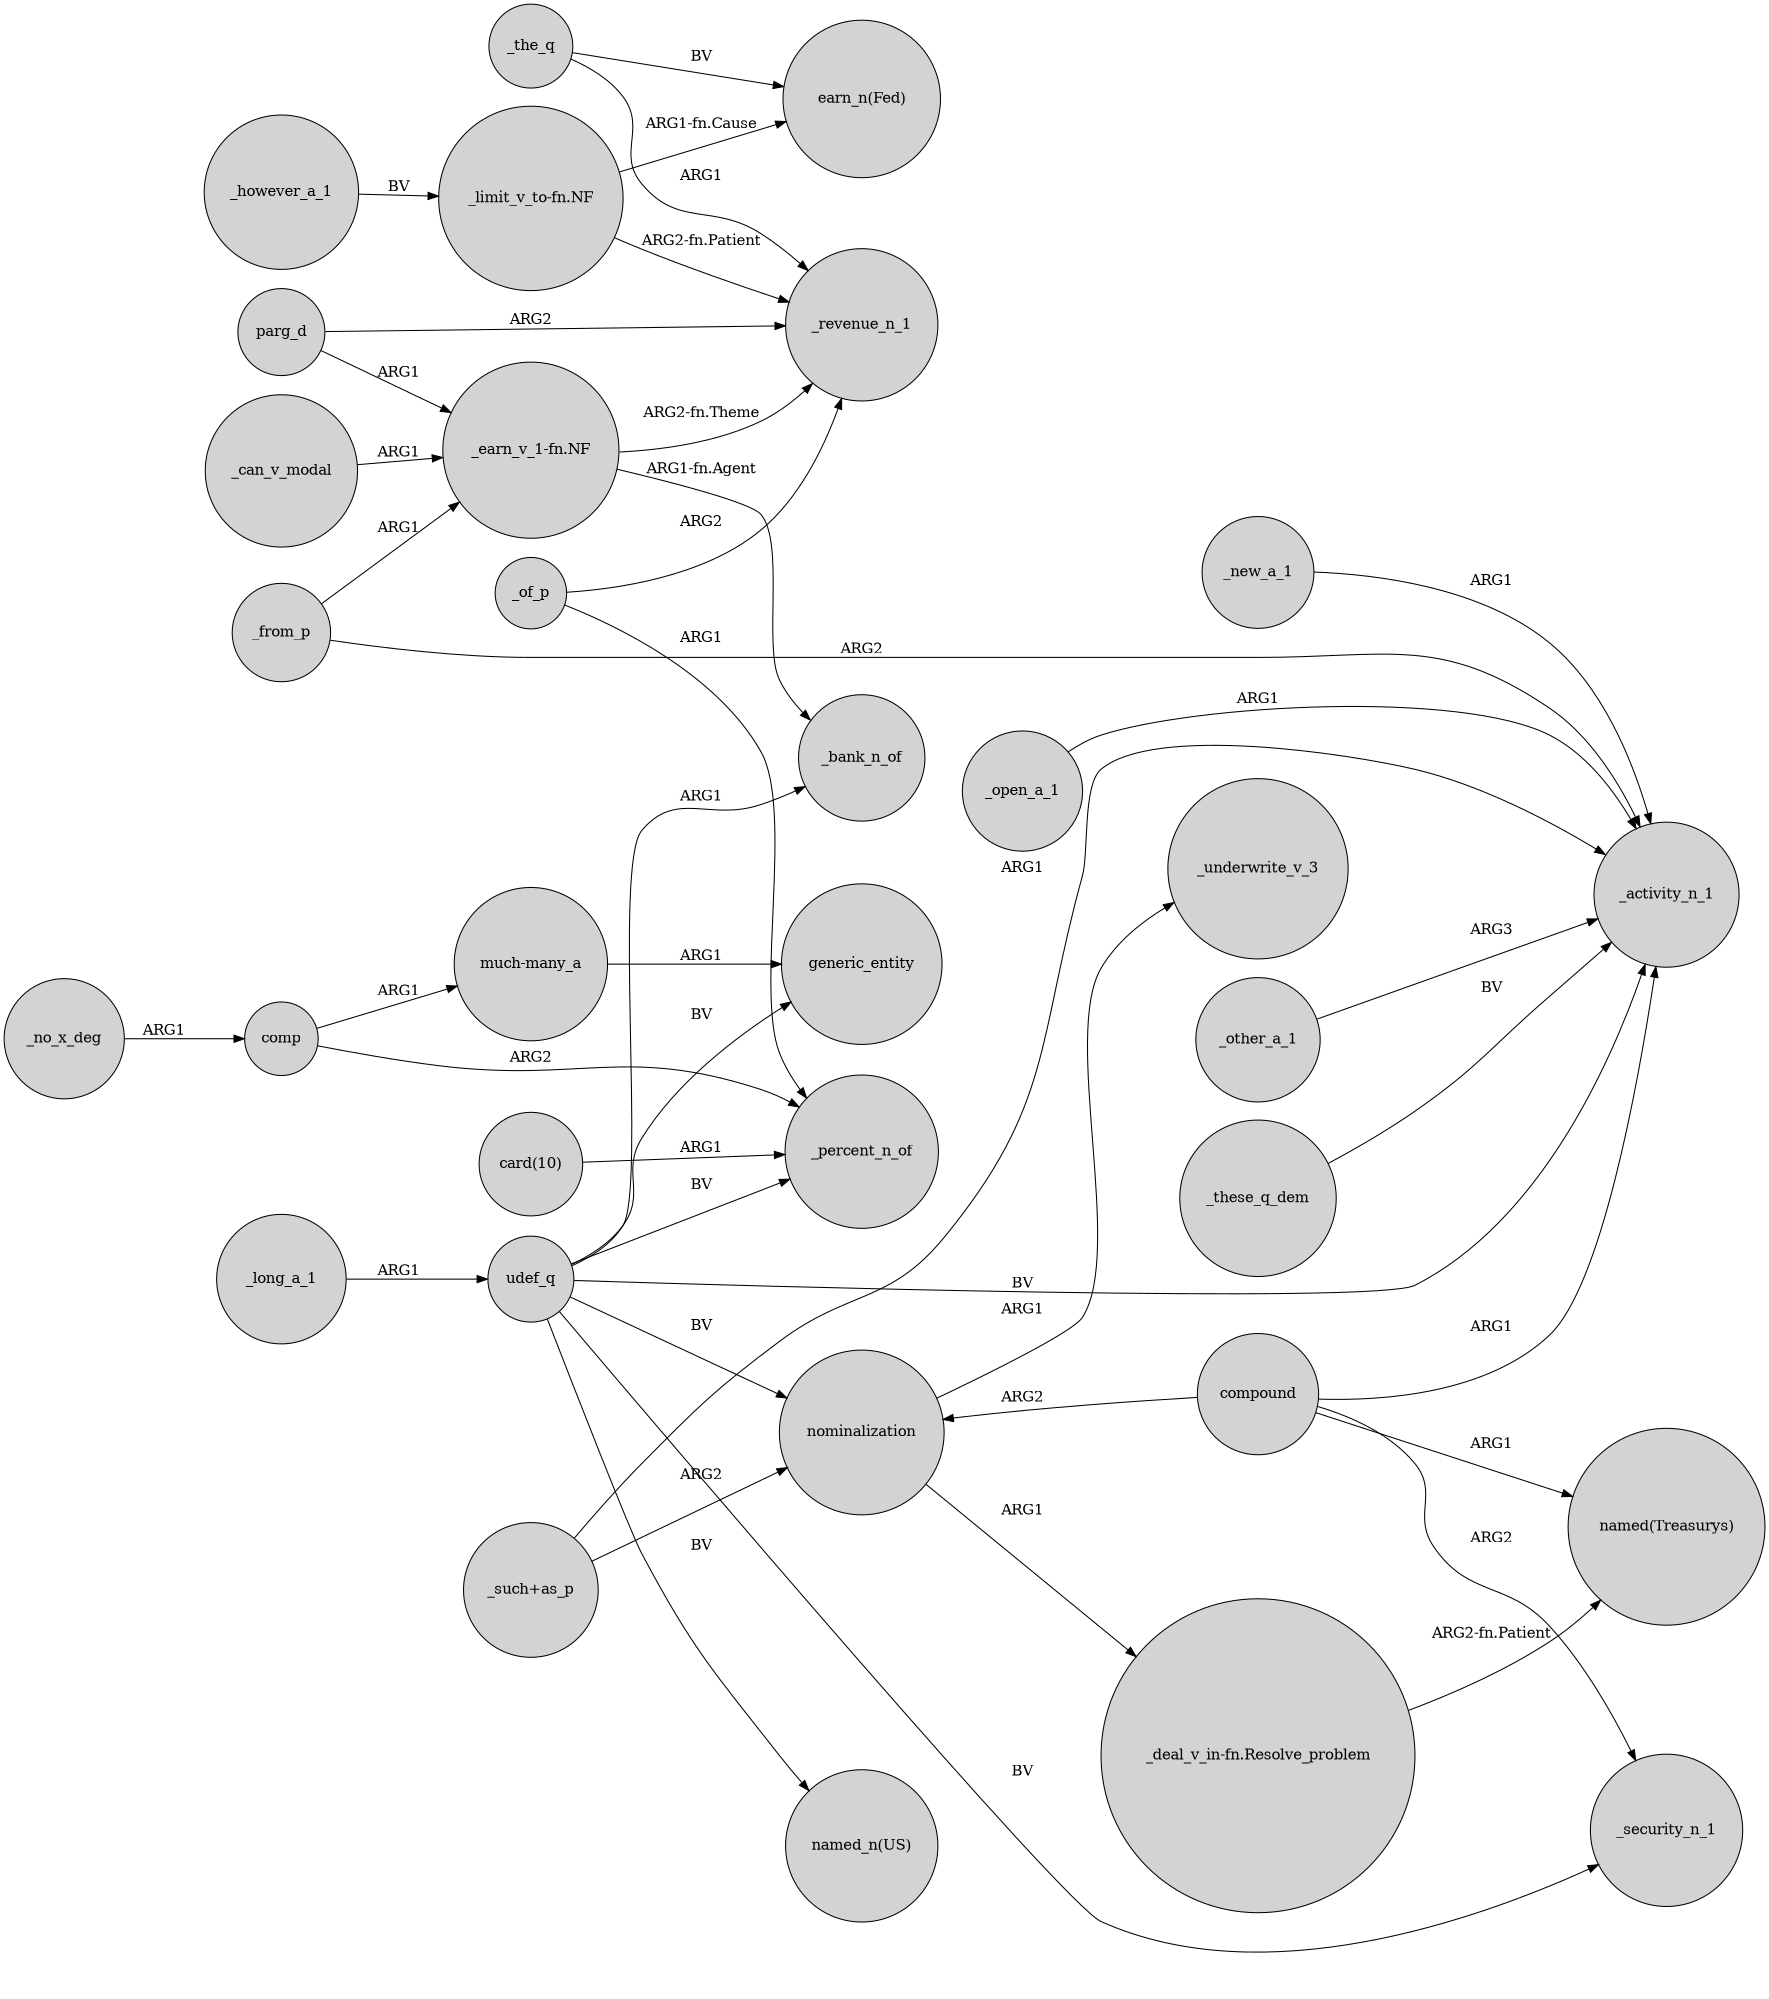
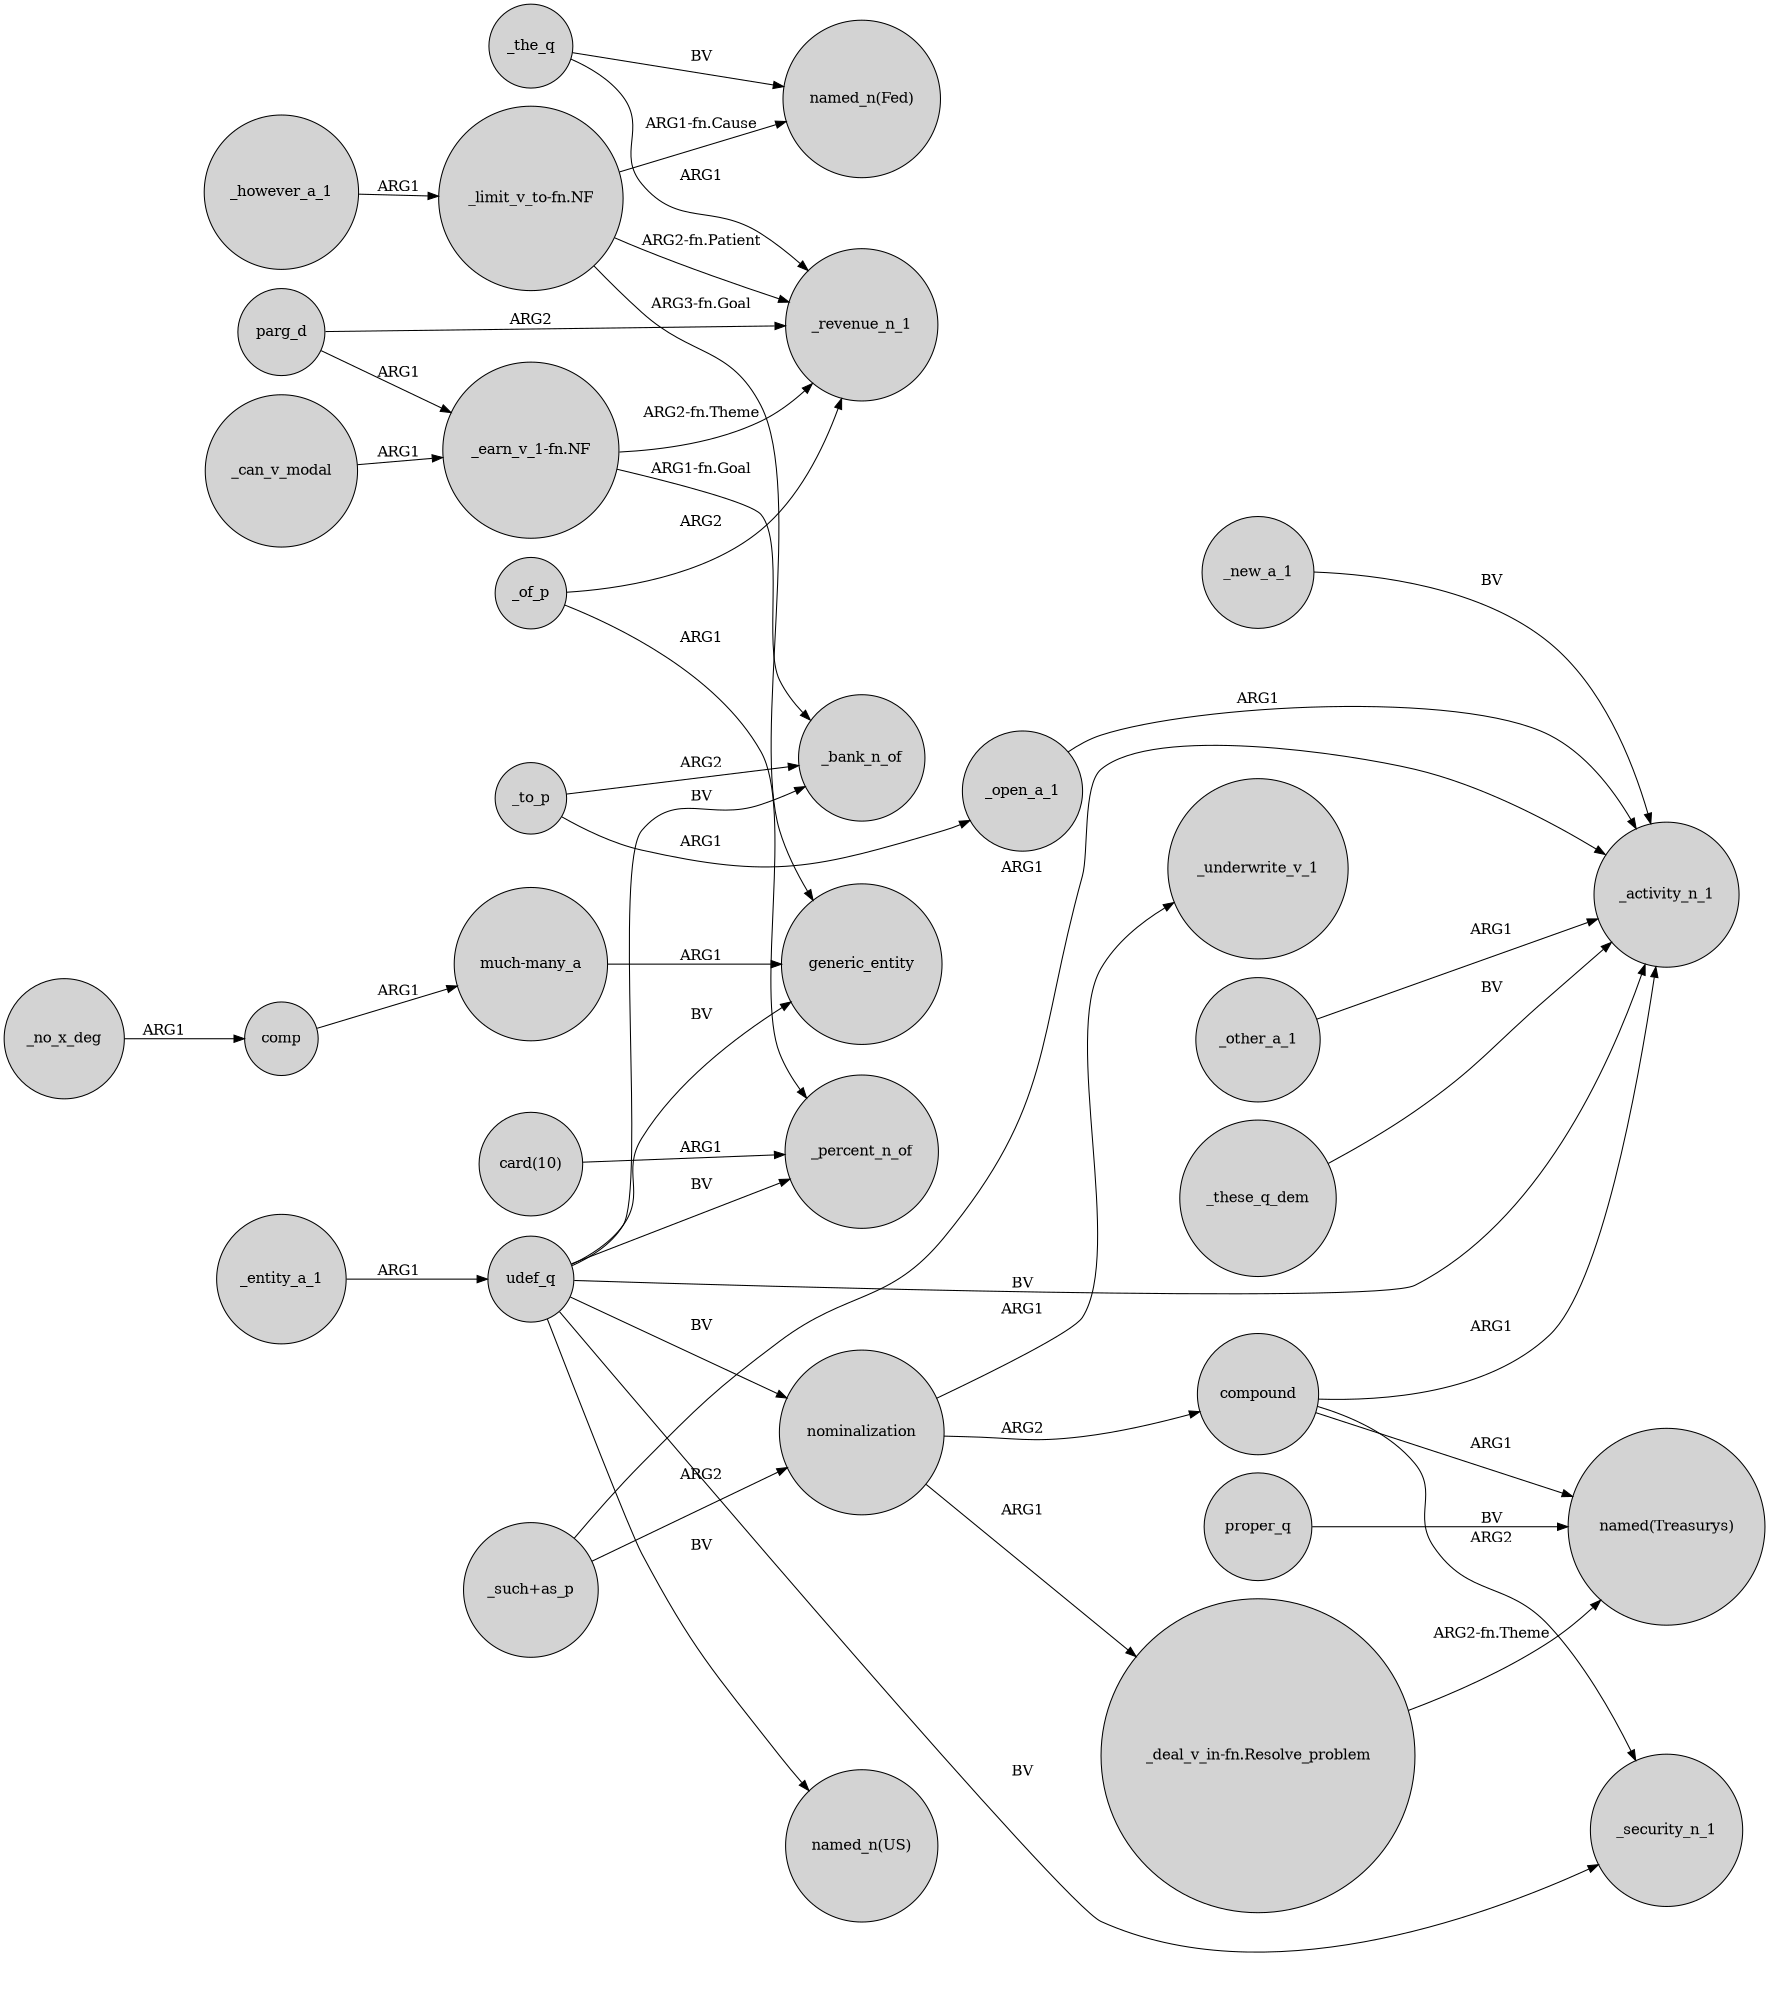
node "earn_n(Fed)": label "earn_n(Fed)" -> "named_n(Fed)"
edge "_however_a_1" -> "_limit_v_to-fn.NF": label "BV" -> "ARG1"
edge "_earn_v_1-fn.NF" -> "_bank_n_of": label "ARG1-fn.Agent" -> "ARG1-fn.Goal"
edge "_limit_v_to-fn.NF" -> "generic_entity": added, label "ARG3-fn.Goal"
edge "_new_a_1" -> "_activity_n_1": label "ARG1" -> "BV"
node "_from_p": removed
edge "udef_q" -> "_bank_n_of": label "ARG1" -> "BV"
node "_to_p": added
node "_underwrite_v_3": label "_underwrite_v_3" -> "_underwrite_v_1"
edge "_other_a_1" -> "_activity_n_1": label "ARG3" -> "ARG1"
edge "comp" -> "_percent_n_of": removed, label "ARG2"
node "_long_a_1": label "_long_a_1" -> "_entity_a_1"
edge "compound" -> "nominalization": reversed
node "proper_q": added
edge "_deal_v_in-fn.Resolve_problem" -> "named(Treasurys)": label "ARG2-fn.Patient" -> "ARG2-fn.Theme"
